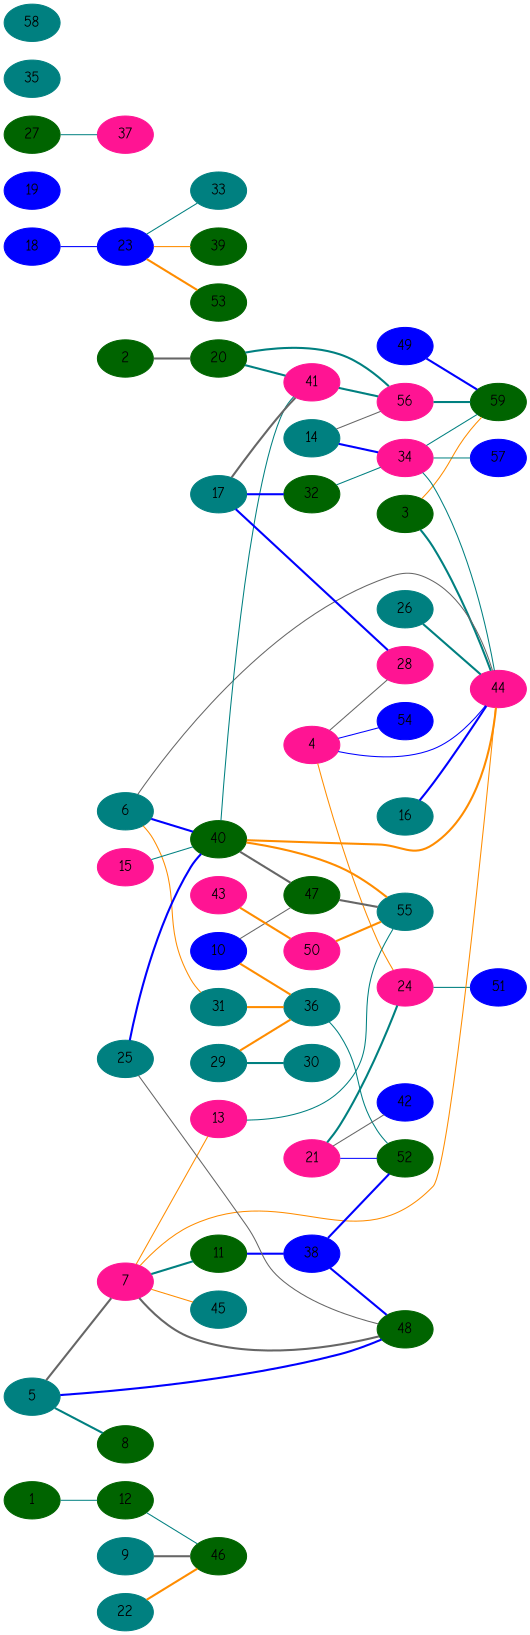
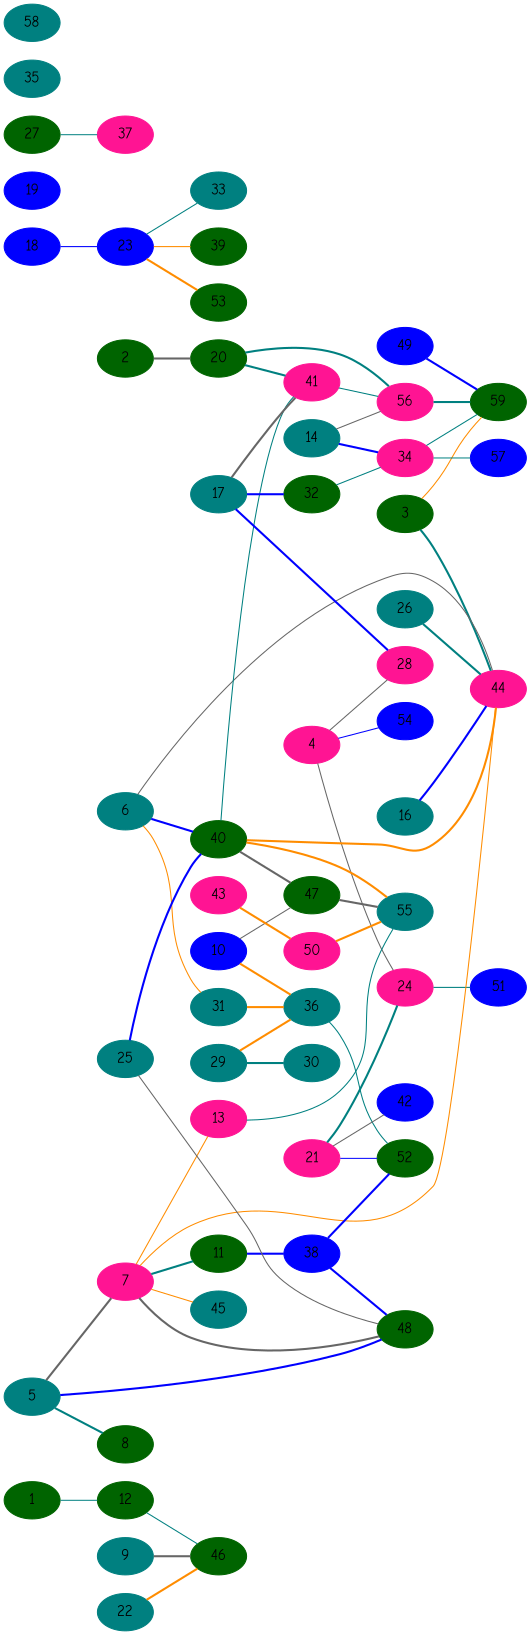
edge "41" -- "56": style bold -> solid
edge "34" -- "44": removed
edge "44" -- "4": removed
edge "4" -- "24": color darkorange -> gray40
node "15": removed
